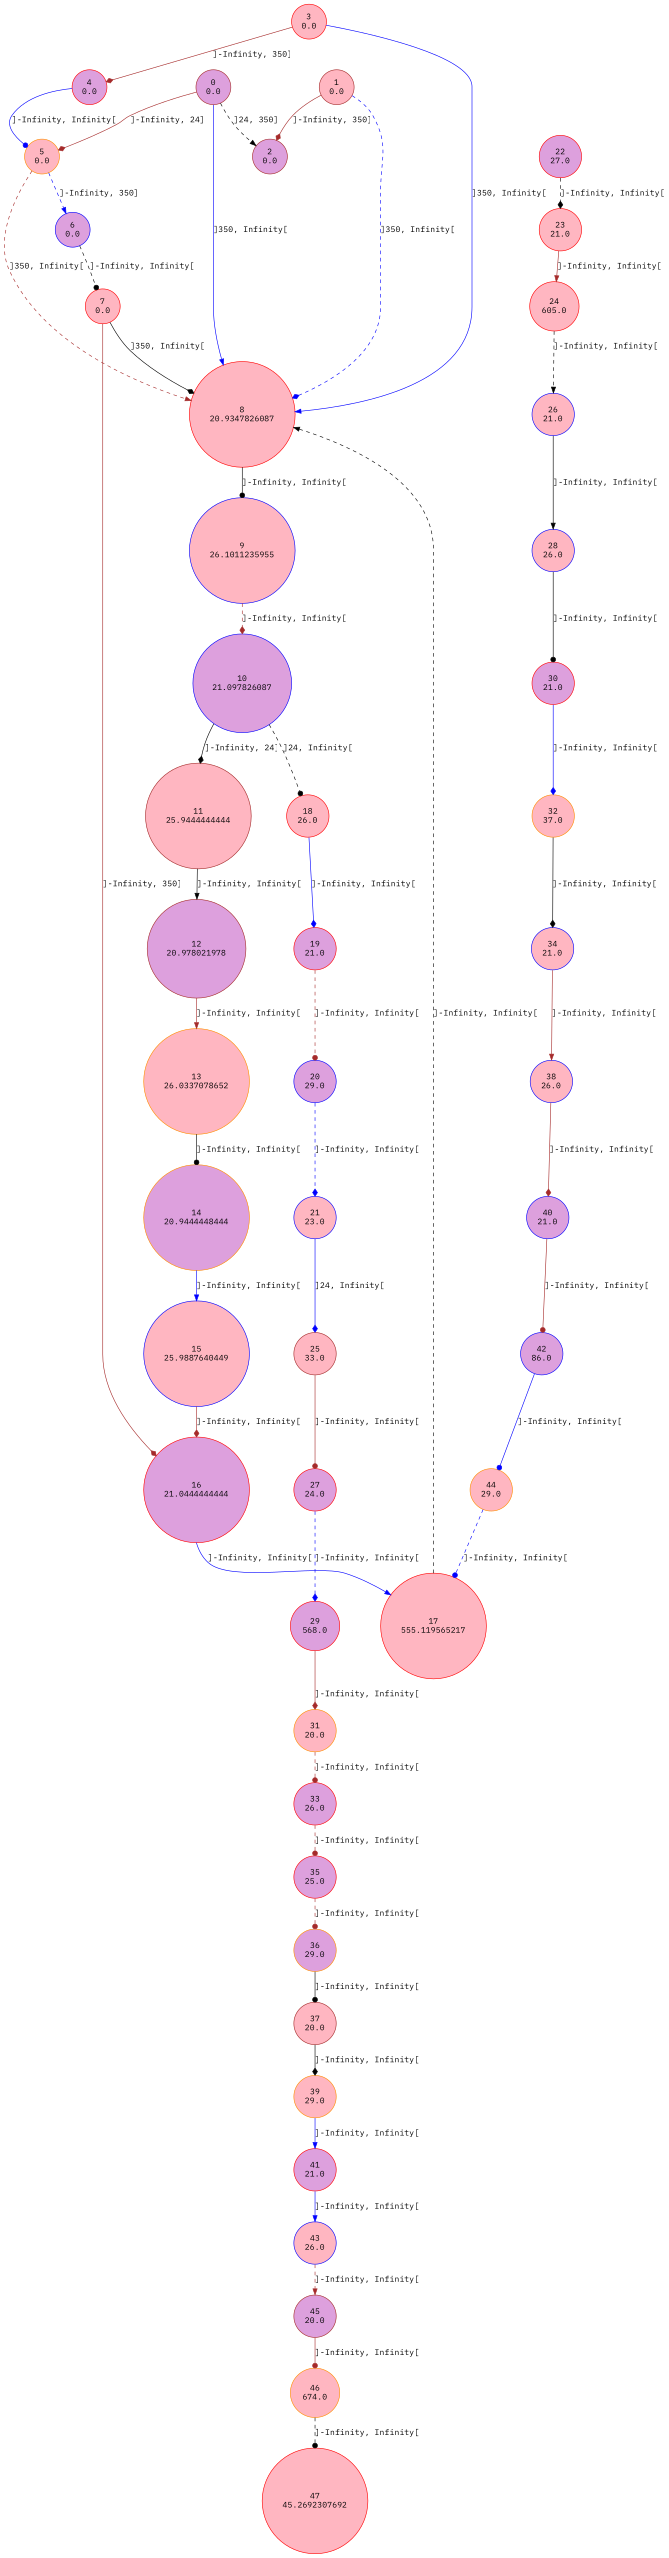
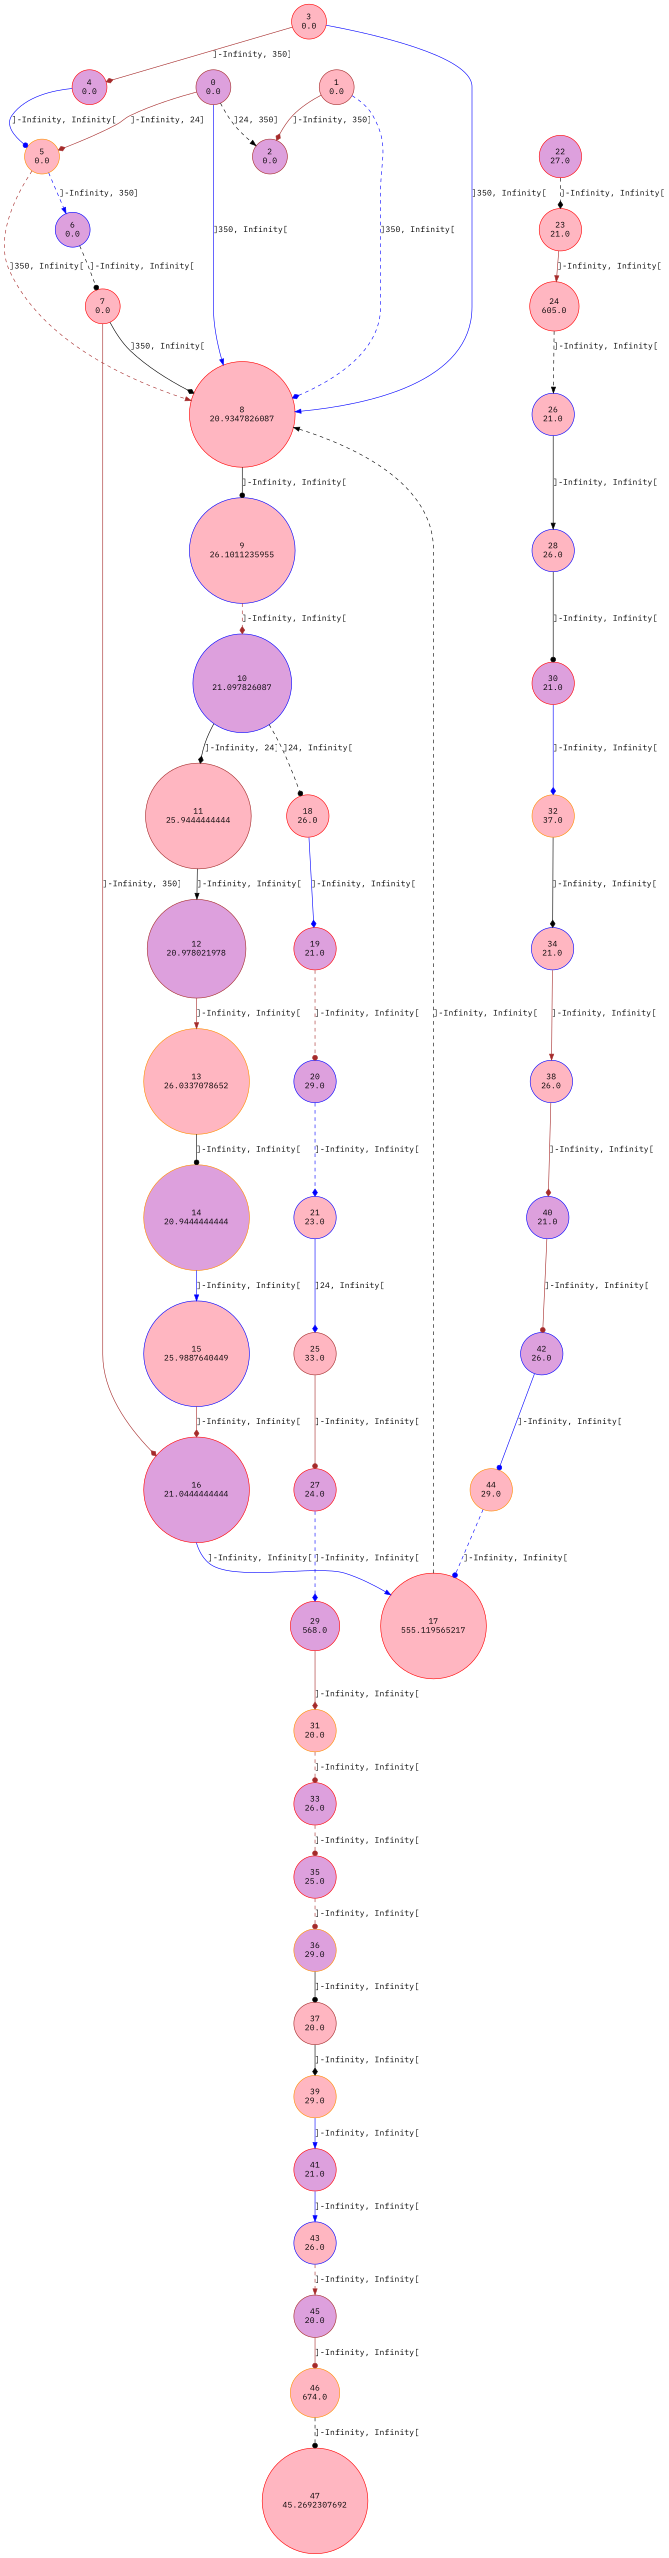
node "14 20.9444448444": label "14 20.9444448444" -> "14 20.9444444444"
node "42 86.0": label "42 86.0" -> "42 26.0"
